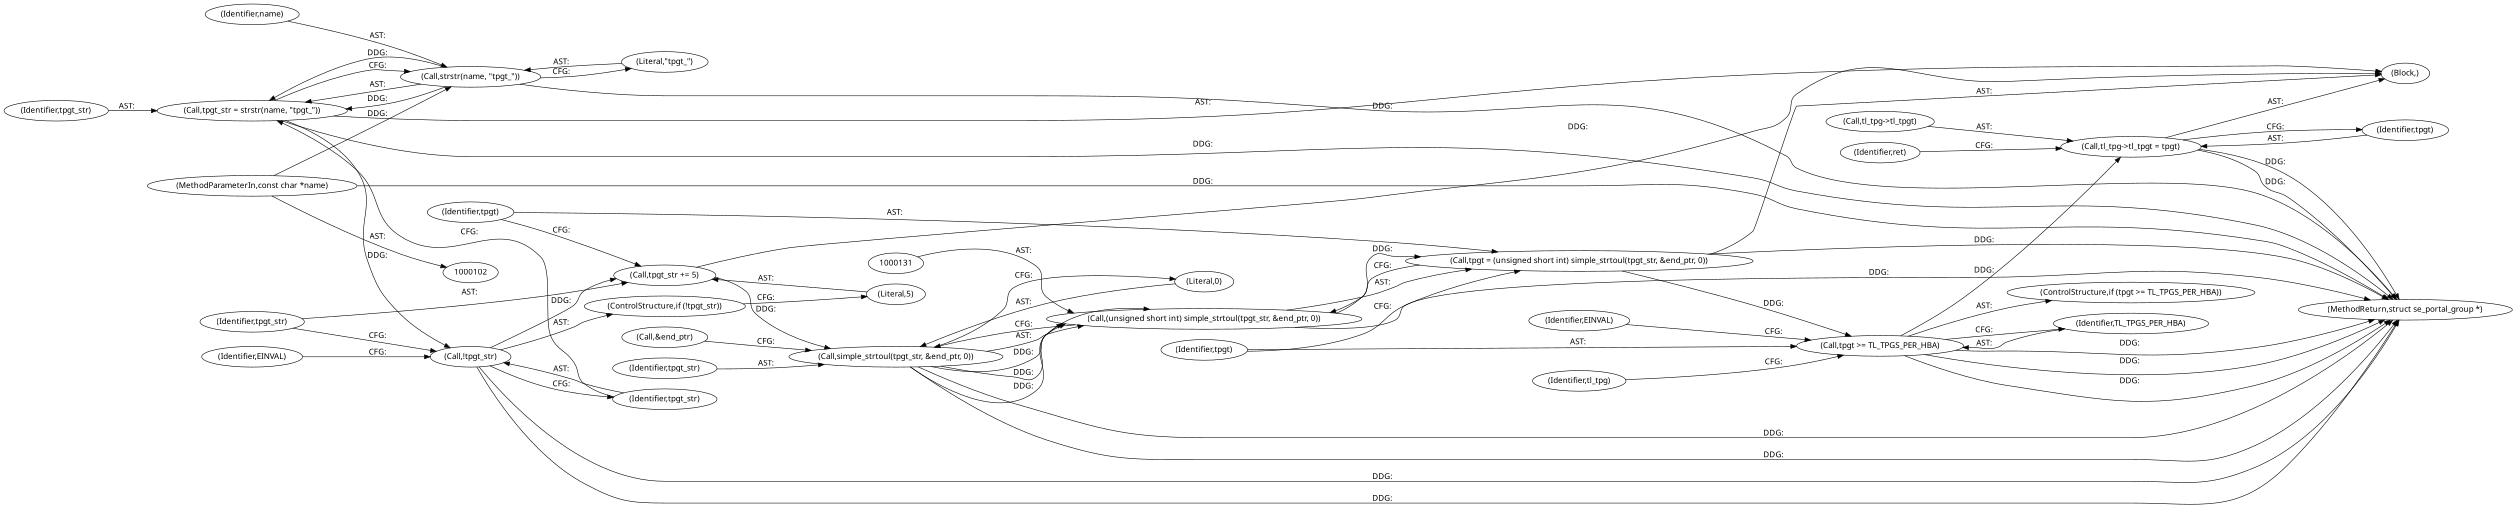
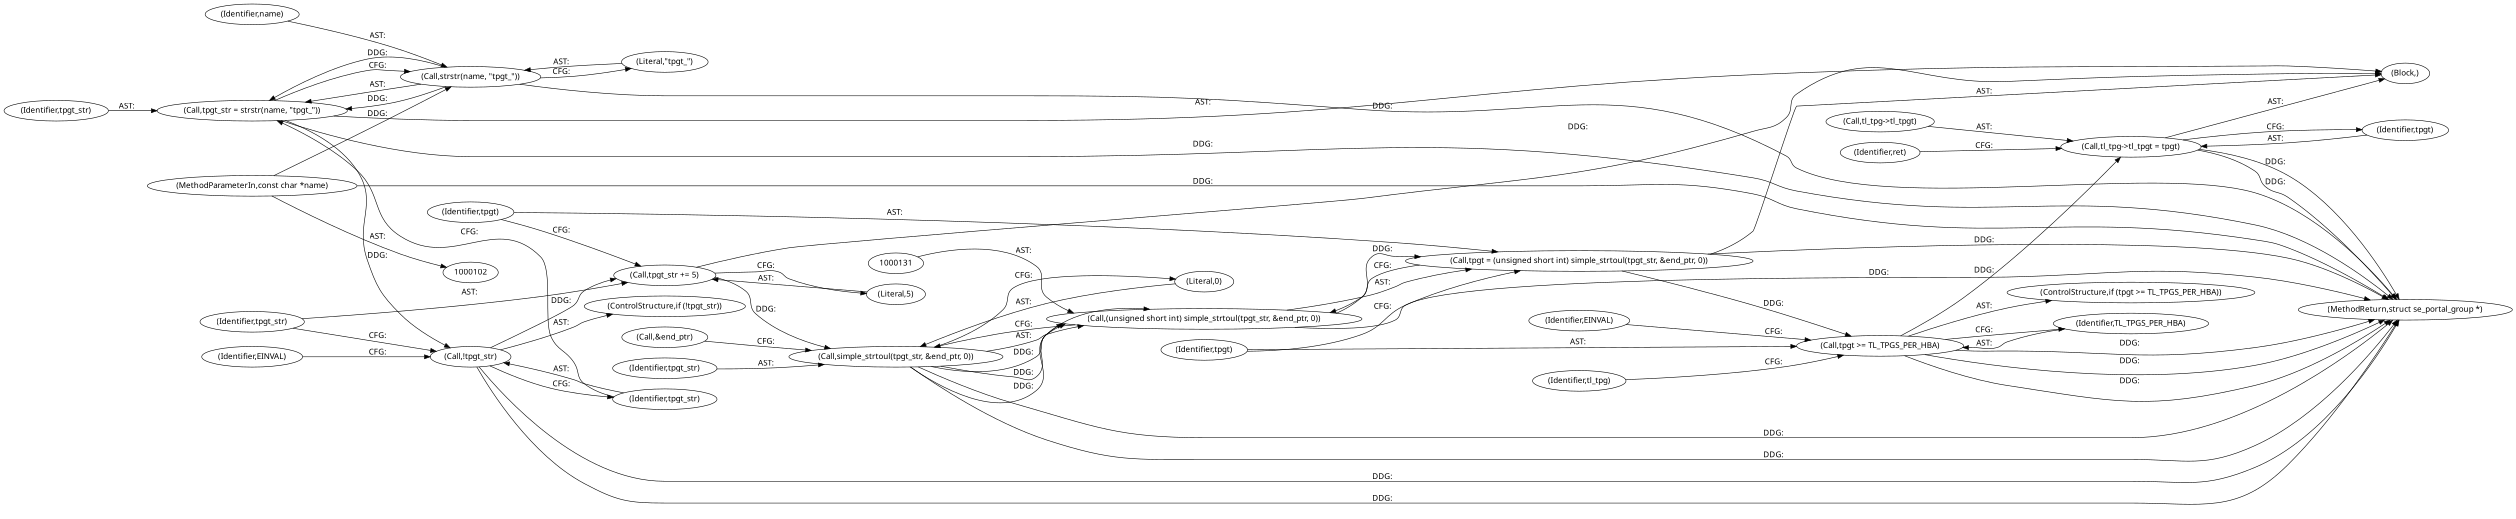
edge "(ControlStructure,if (!tpgt_str))" -> "(Literal,5)": now "(Call,tpgt_str += 5)" -> "(Literal,5)"
